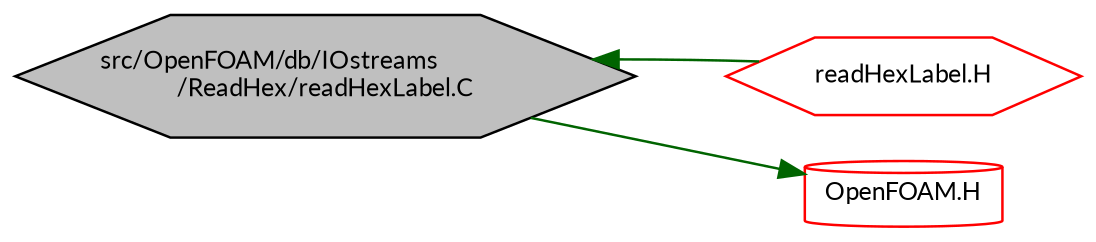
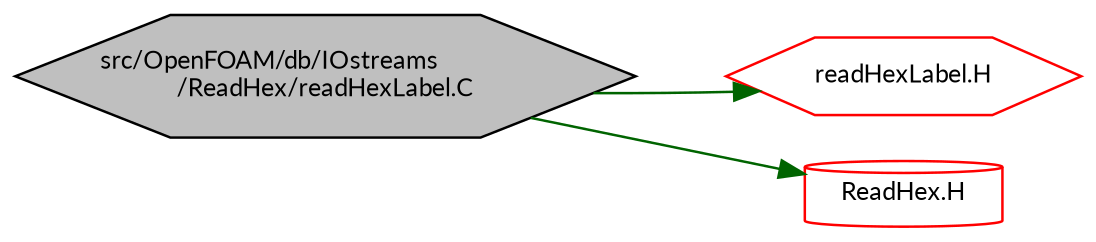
edge "readHexLabel.H" -> "src/OpenFOAM/db/IOstreams /ReadHex/readHexLabel.C": reversed
node "OpenFOAM.H": label "OpenFOAM.H" -> "ReadHex.H"
